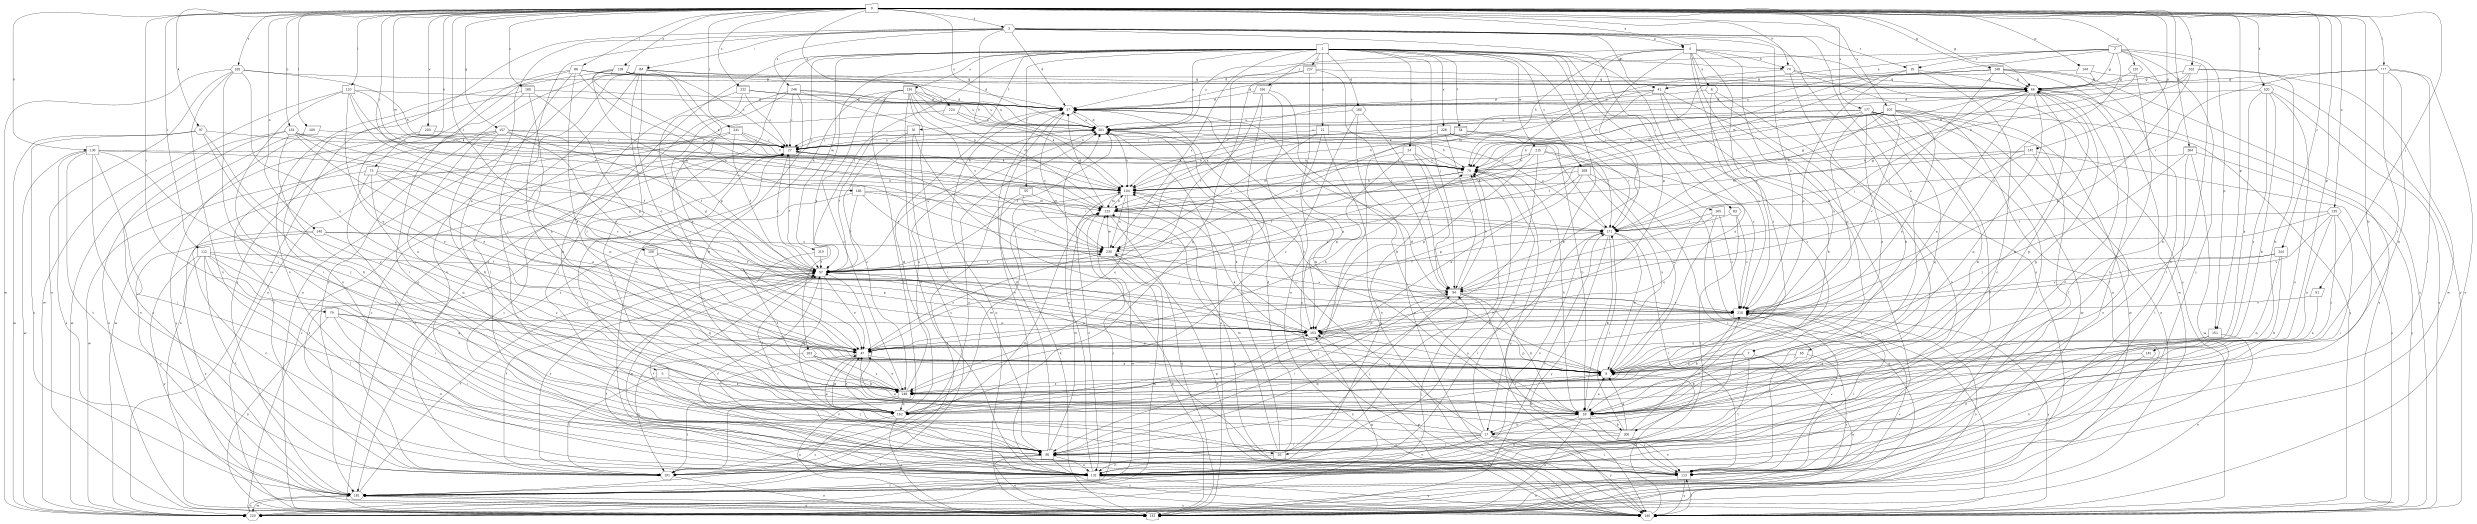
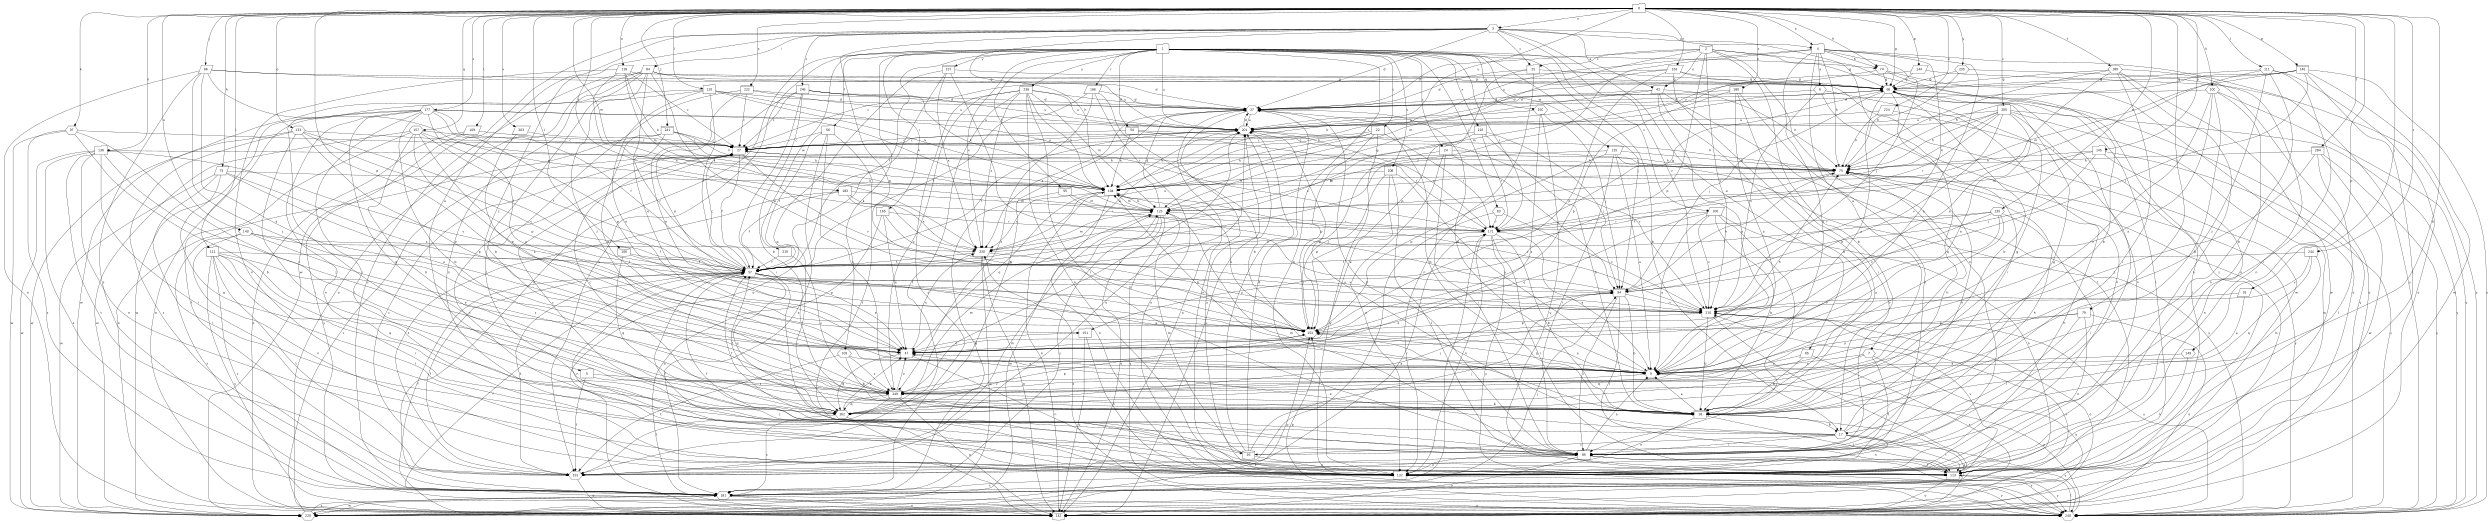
edge "18" -> "206": reversed
